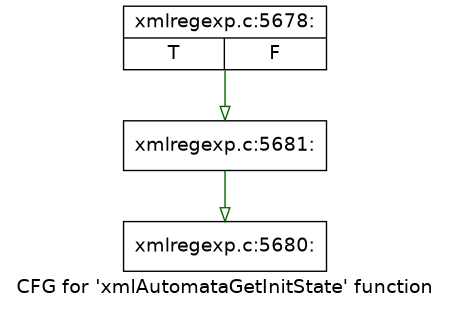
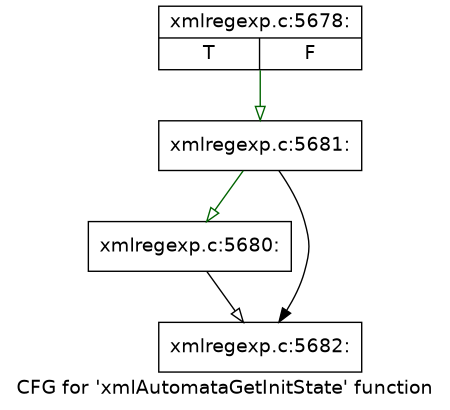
node "xmlregexp.c:5682:": added
